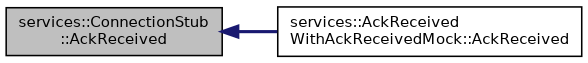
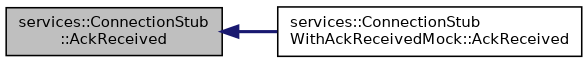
node "services::AckReceived WithAckReceivedMock::AckReceived": label "services::AckReceived WithAckReceivedMock::AckReceived" -> "services::ConnectionStub WithAckReceivedMock::AckReceived"
